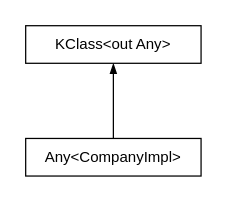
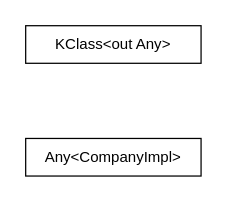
edge "Any<CompanyImpl>" -> "KClass<out Any>": removed
